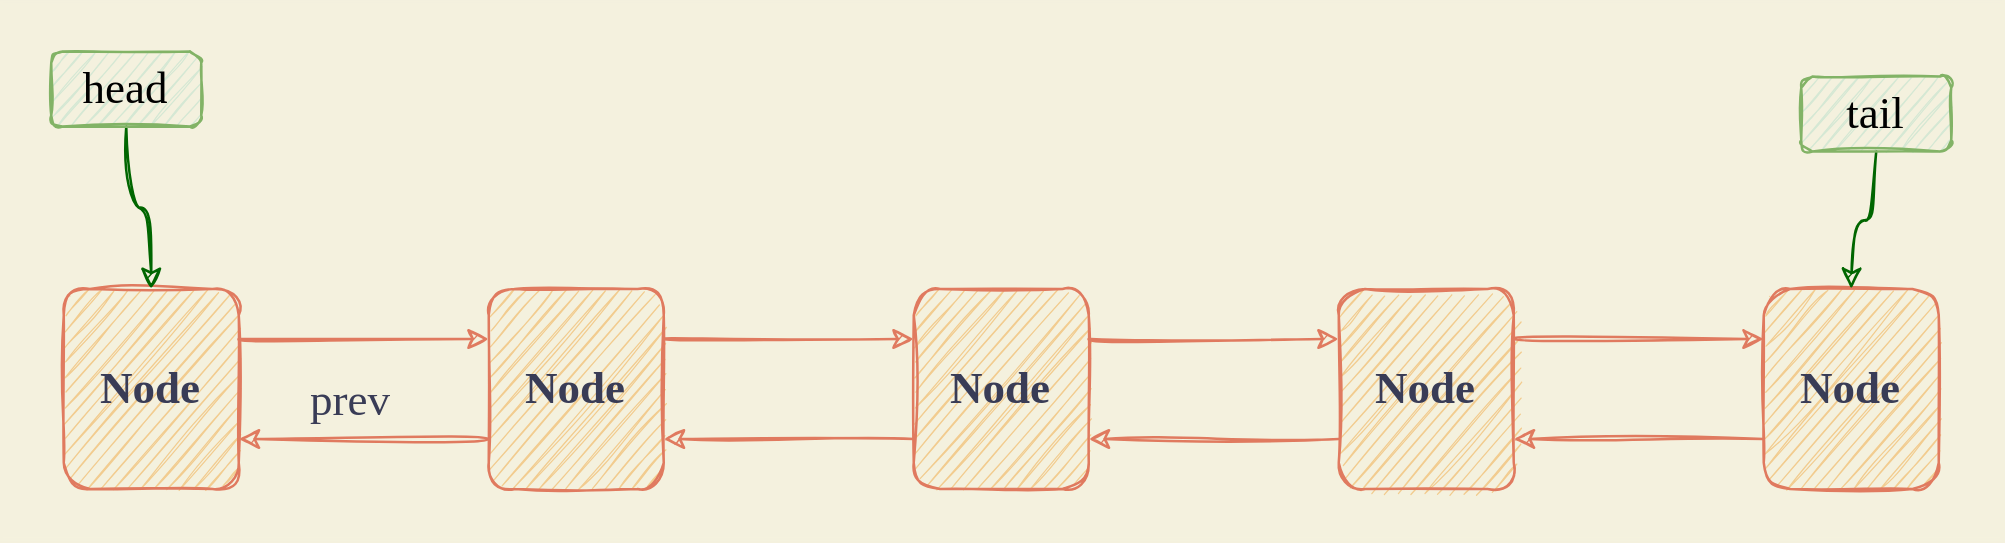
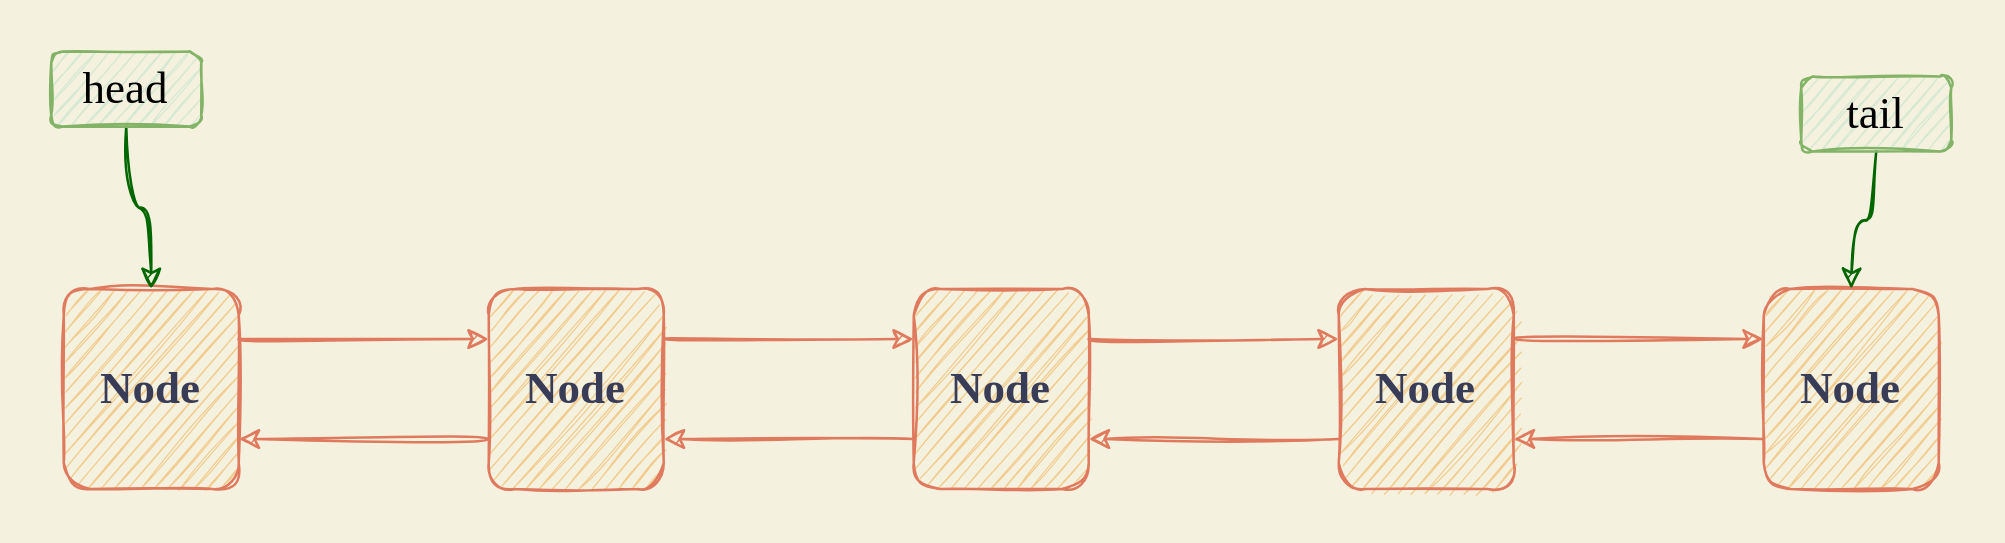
node "prev": removed
